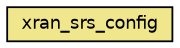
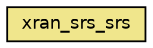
node "xran_srs_config": label "xran_srs_config" -> "xran_srs_srs"
